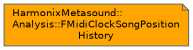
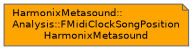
node "HarmonixMetasound:: Analysis::FMidiClockSongPosition History": label "HarmonixMetasound:: Analysis::FMidiClockSongPosition History" -> "HarmonixMetasound:: Analysis::FMidiClockSongPosition HarmonixMetasound"
